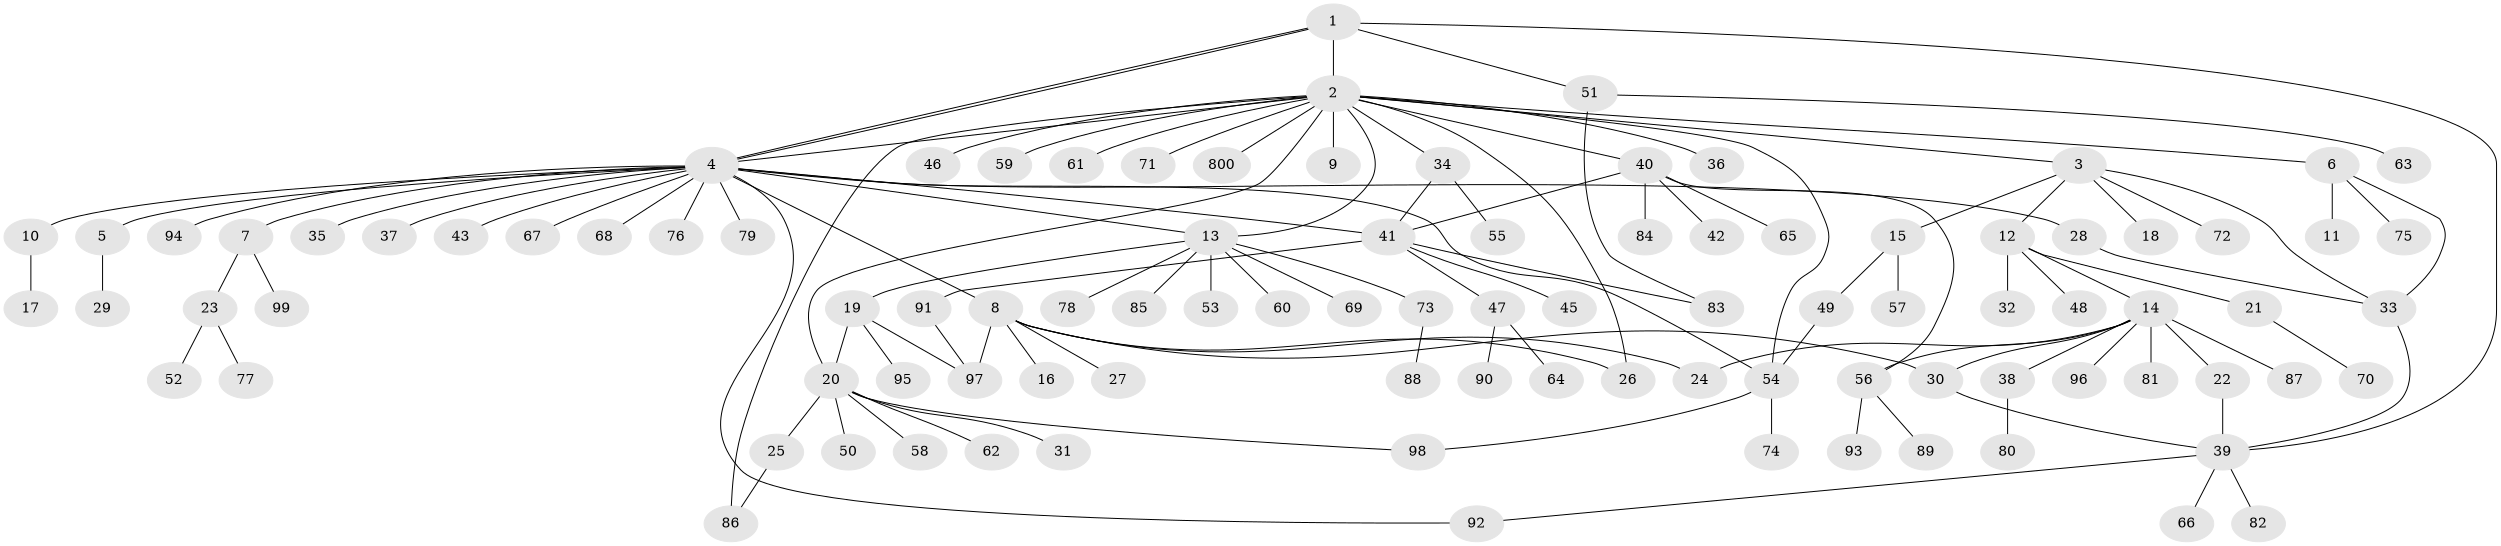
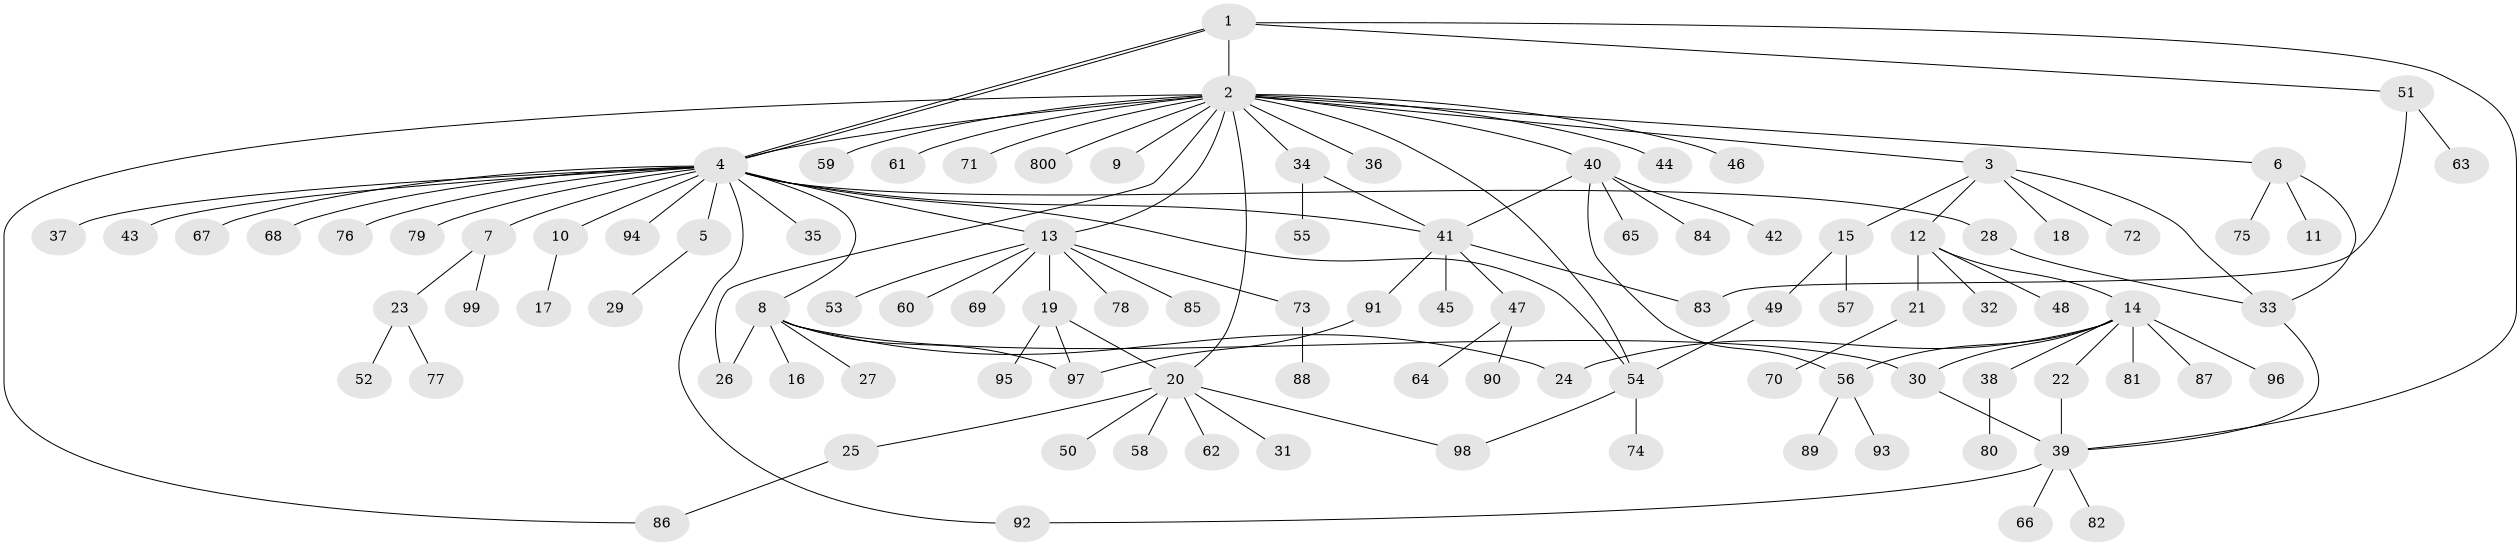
node "44": added
